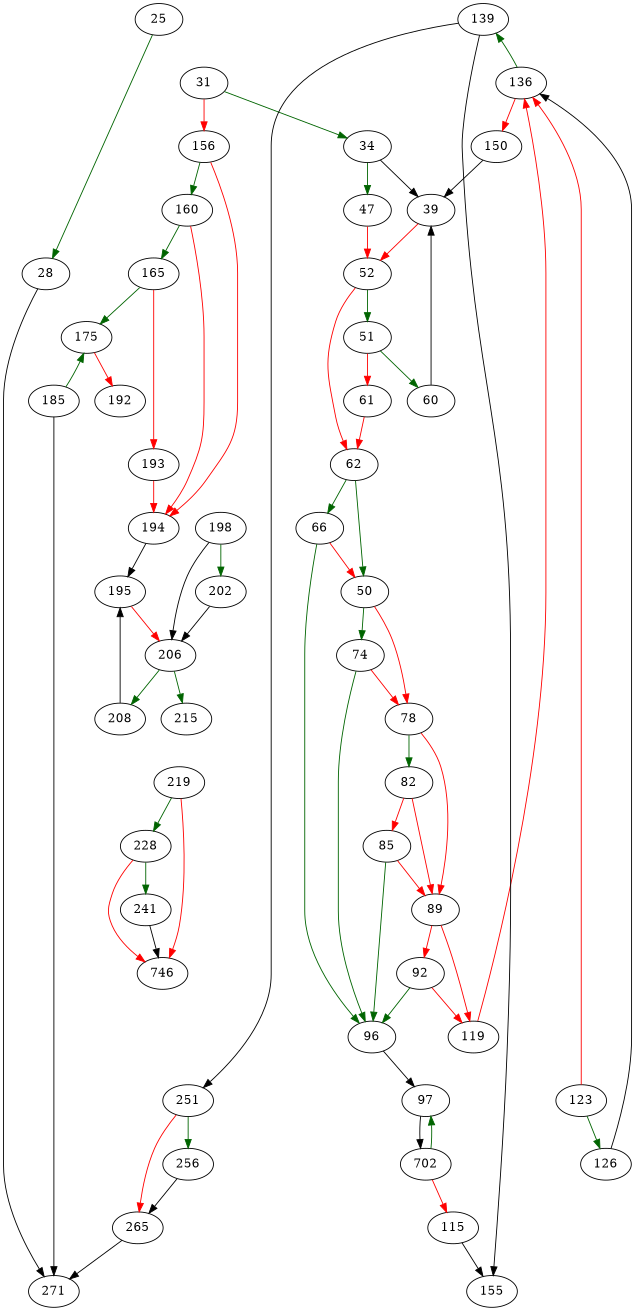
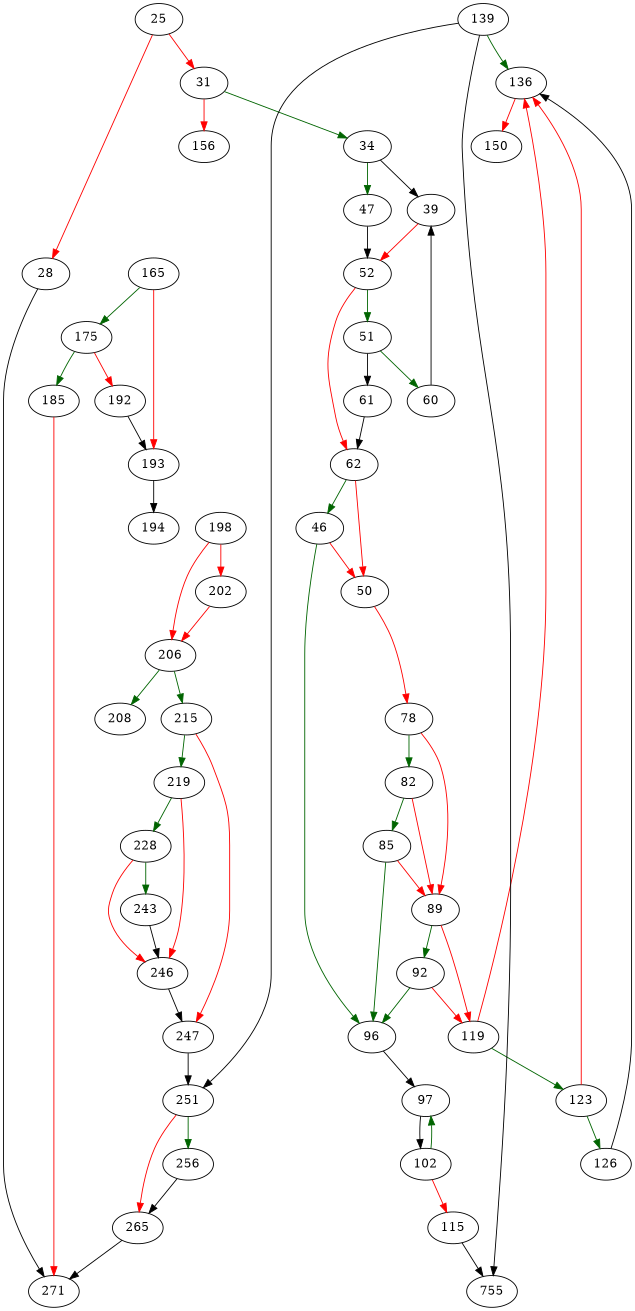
edge "25" -> "31": added
edge "136" -> "139": reversed
edge "25" -> "28": color darkgreen -> red
edge "150" -> "39": removed
node "160": removed
edge "47" -> "52": color red -> black
edge "156" -> "194": removed
edge "51" -> "61": color red -> black
edge "185" -> "175": reversed
edge "61" -> "62": color red -> black
edge "192" -> "193": added
edge "193" -> "194": color red -> black
edge "62" -> "50": color darkgreen -> red
node "66": label "66" -> "46"
edge "198" -> "202": color darkgreen -> red
edge "198" -> "206": color black -> red
node "195": removed
edge "202" -> "206": color black -> red
node "74": removed
edge "215" -> "219": added
edge "82" -> "85": color red -> darkgreen
edge "185" -> "271": color black -> red
node "241": label "241" -> "243"
edge "89" -> "92": color red -> darkgreen
node "746": label "746" -> "246"
node "247": added
edge "119" -> "123": added
node "702": label "702" -> "102"
node "155": label "155" -> "755"
